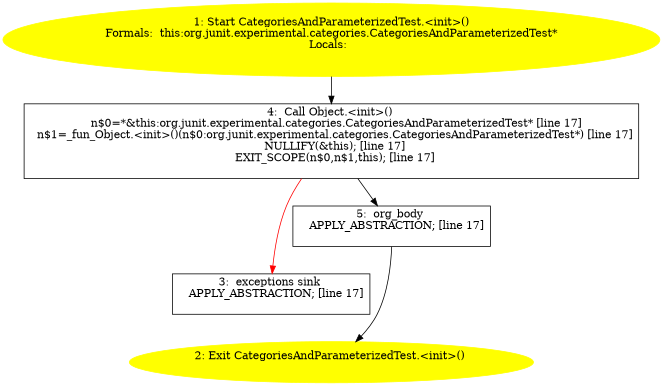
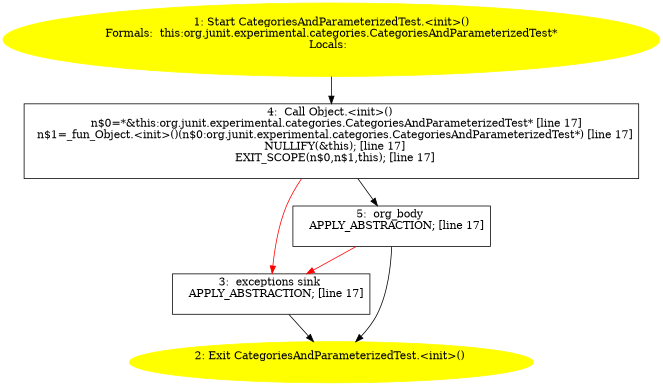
edge "5:  org_body APPLY_ABSTRACTION; [line 17]" -> "3:  exceptions sink APPLY_ABSTRACTION; [line 17]": added
edge "3:  exceptions sink APPLY_ABSTRACTION; [line 17]" -> "2: Exit CategoriesAndParameterizedTest.<init>()": added
